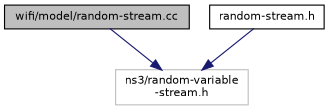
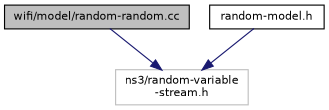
node "wifi/model/random-stream.cc": label "wifi/model/random-stream.cc" -> "wifi/model/random-random.cc"
node "random-stream.h": label "random-stream.h" -> "random-model.h"
